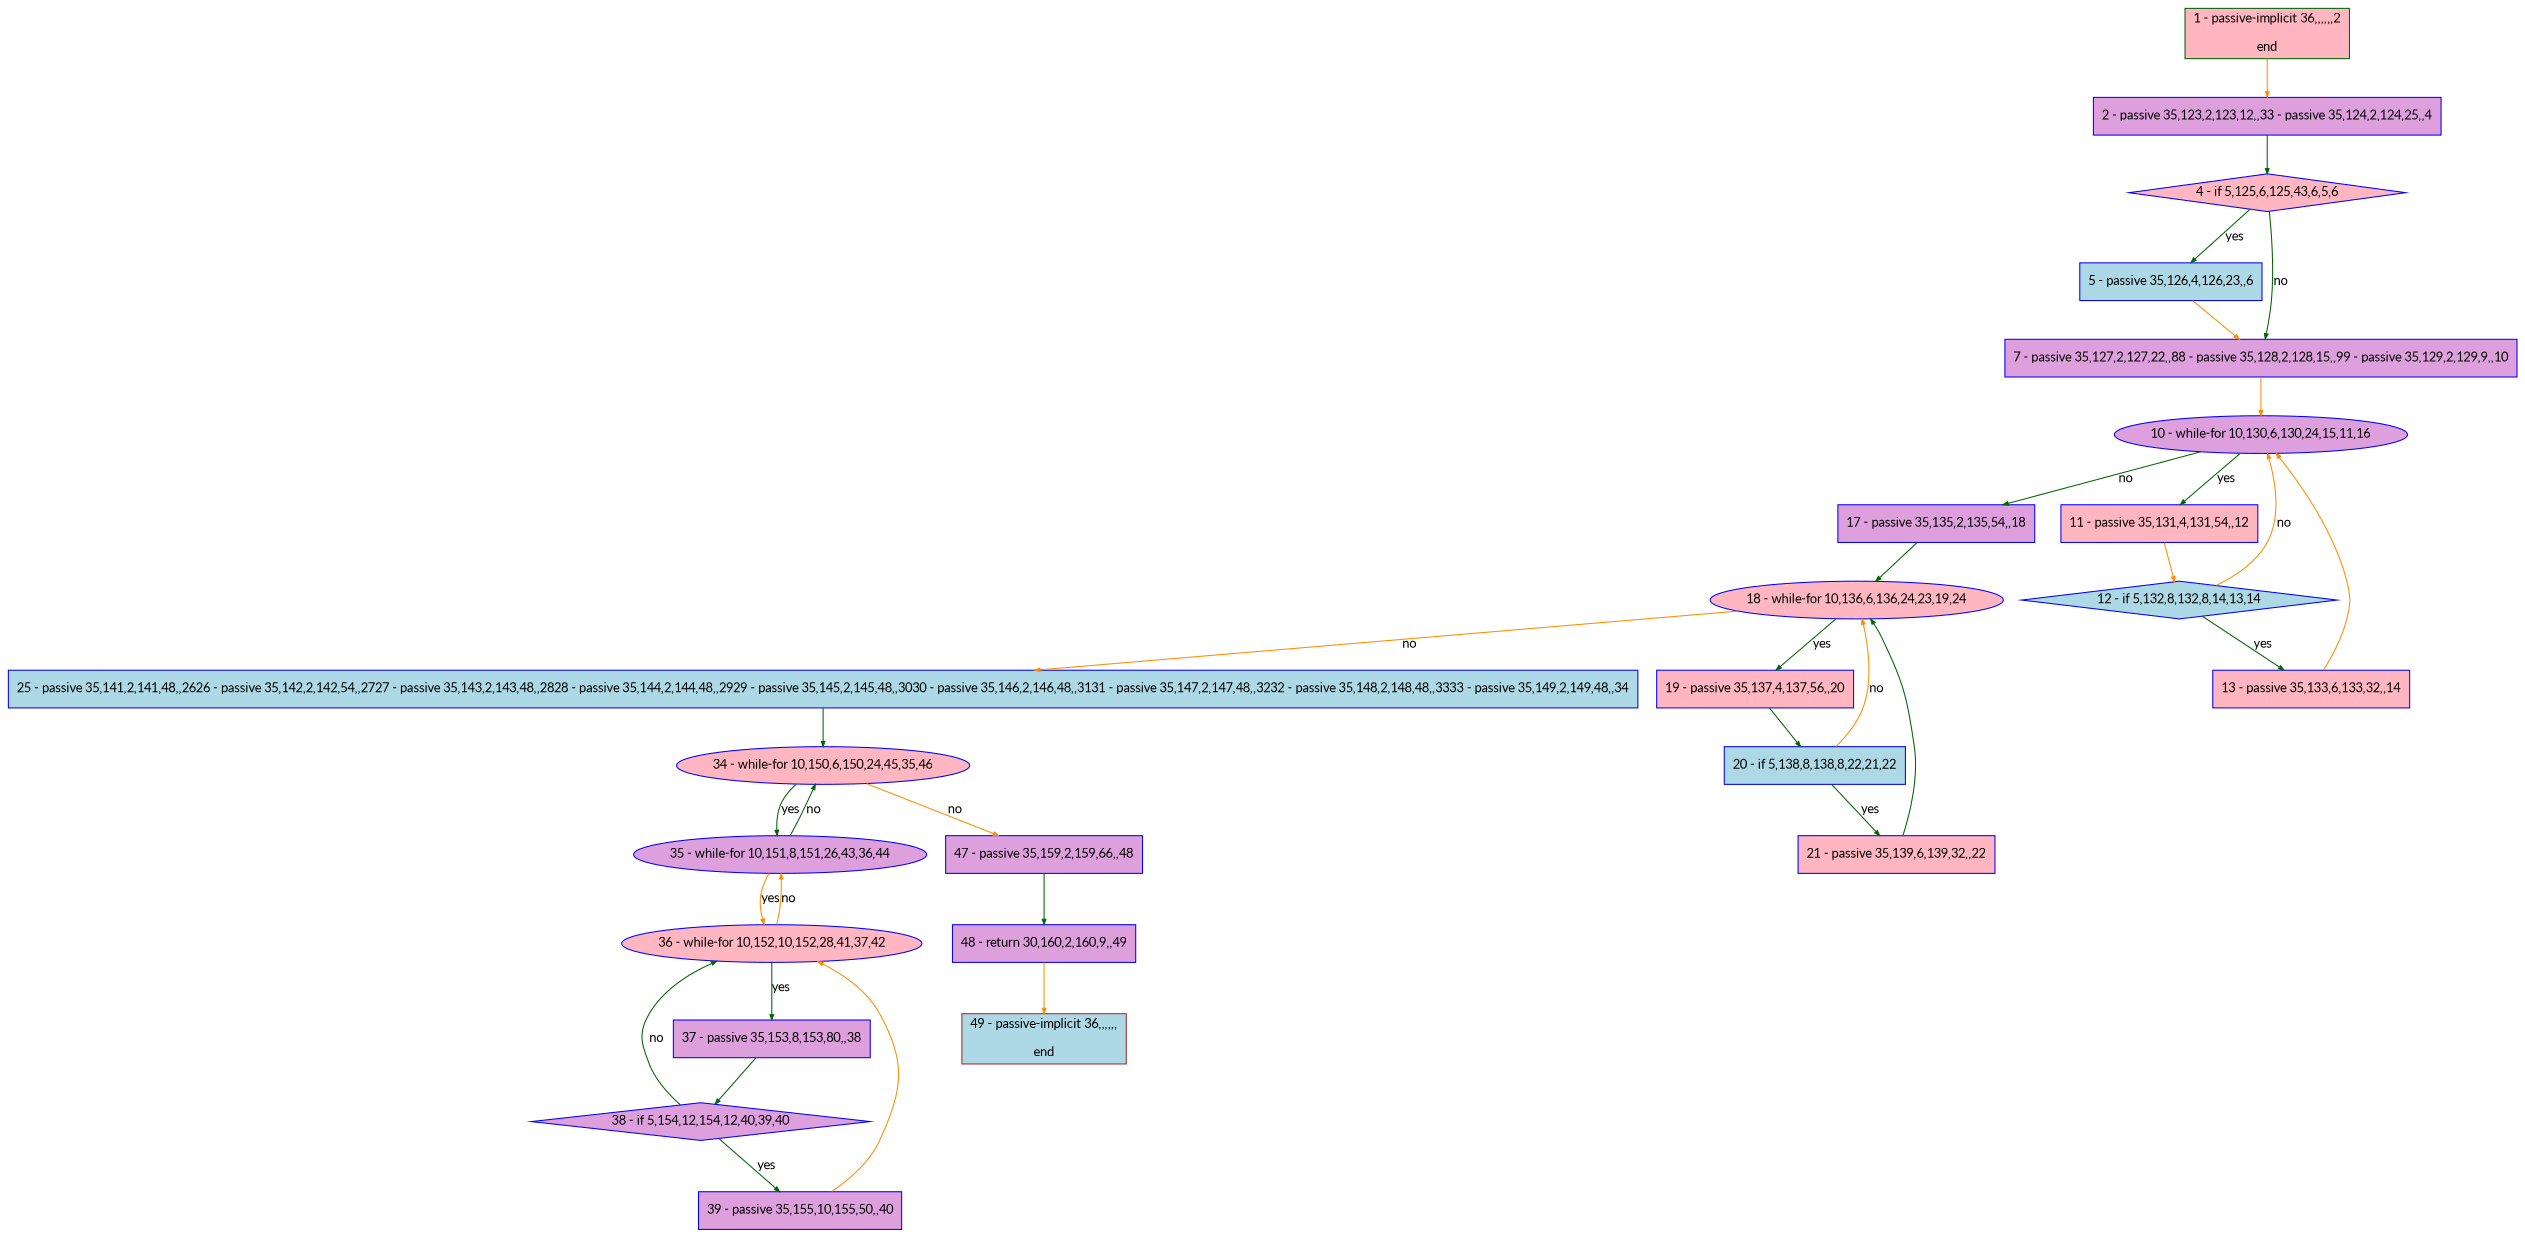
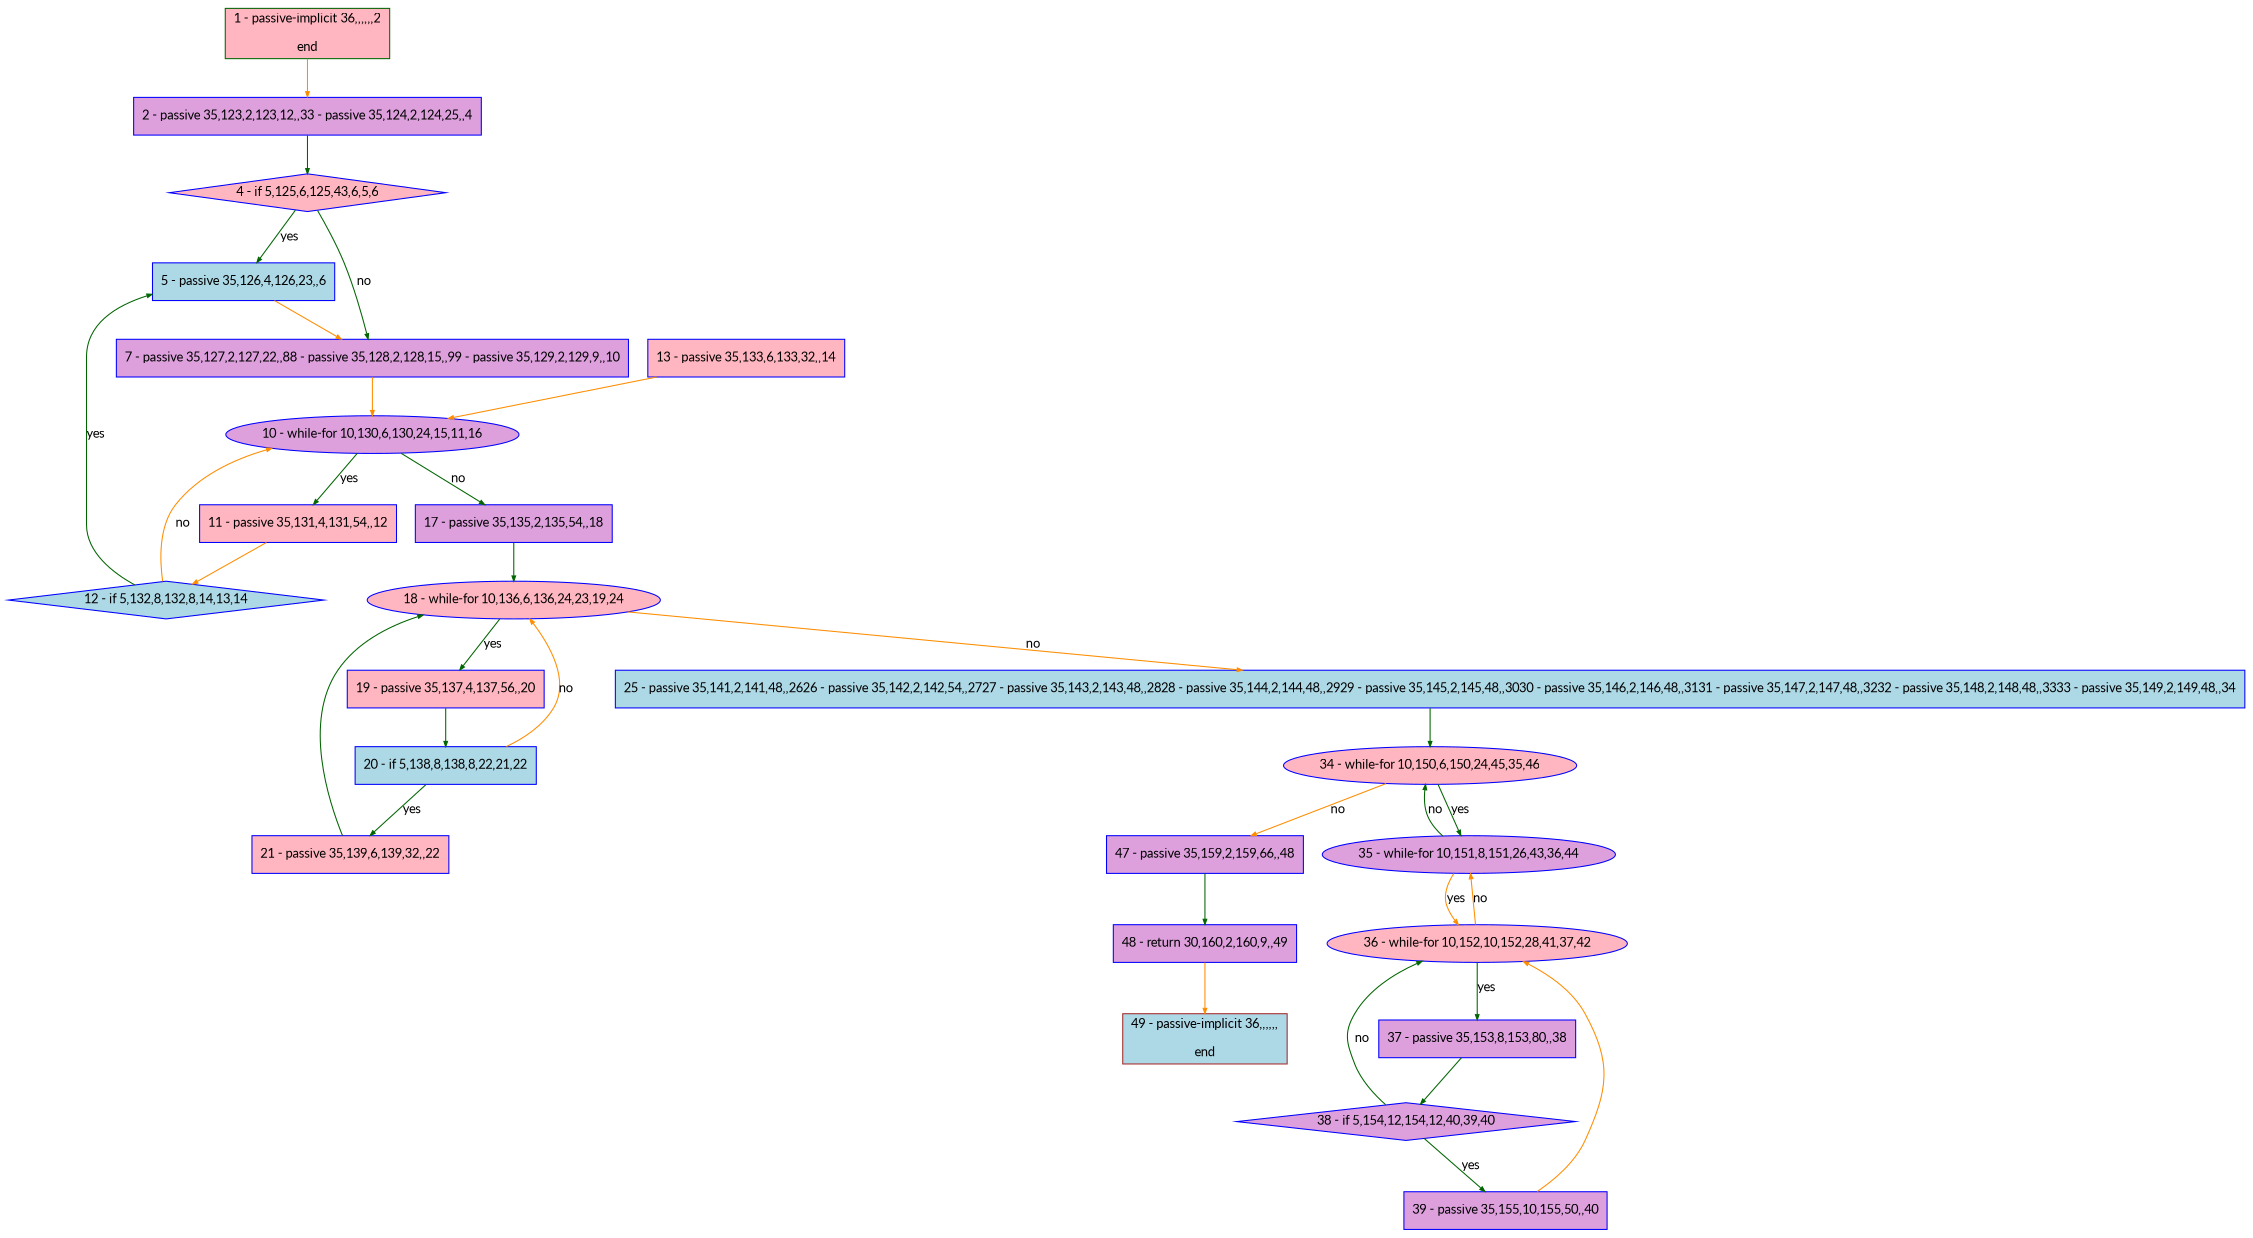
edge "12 - if 5,132,8,132,8,14,13,14" -> "13 - passive 35,133,6,133,32,,14": now "12 - if 5,132,8,132,8,14,13,14" -> "5 - passive 35,126,4,126,23,,6"
